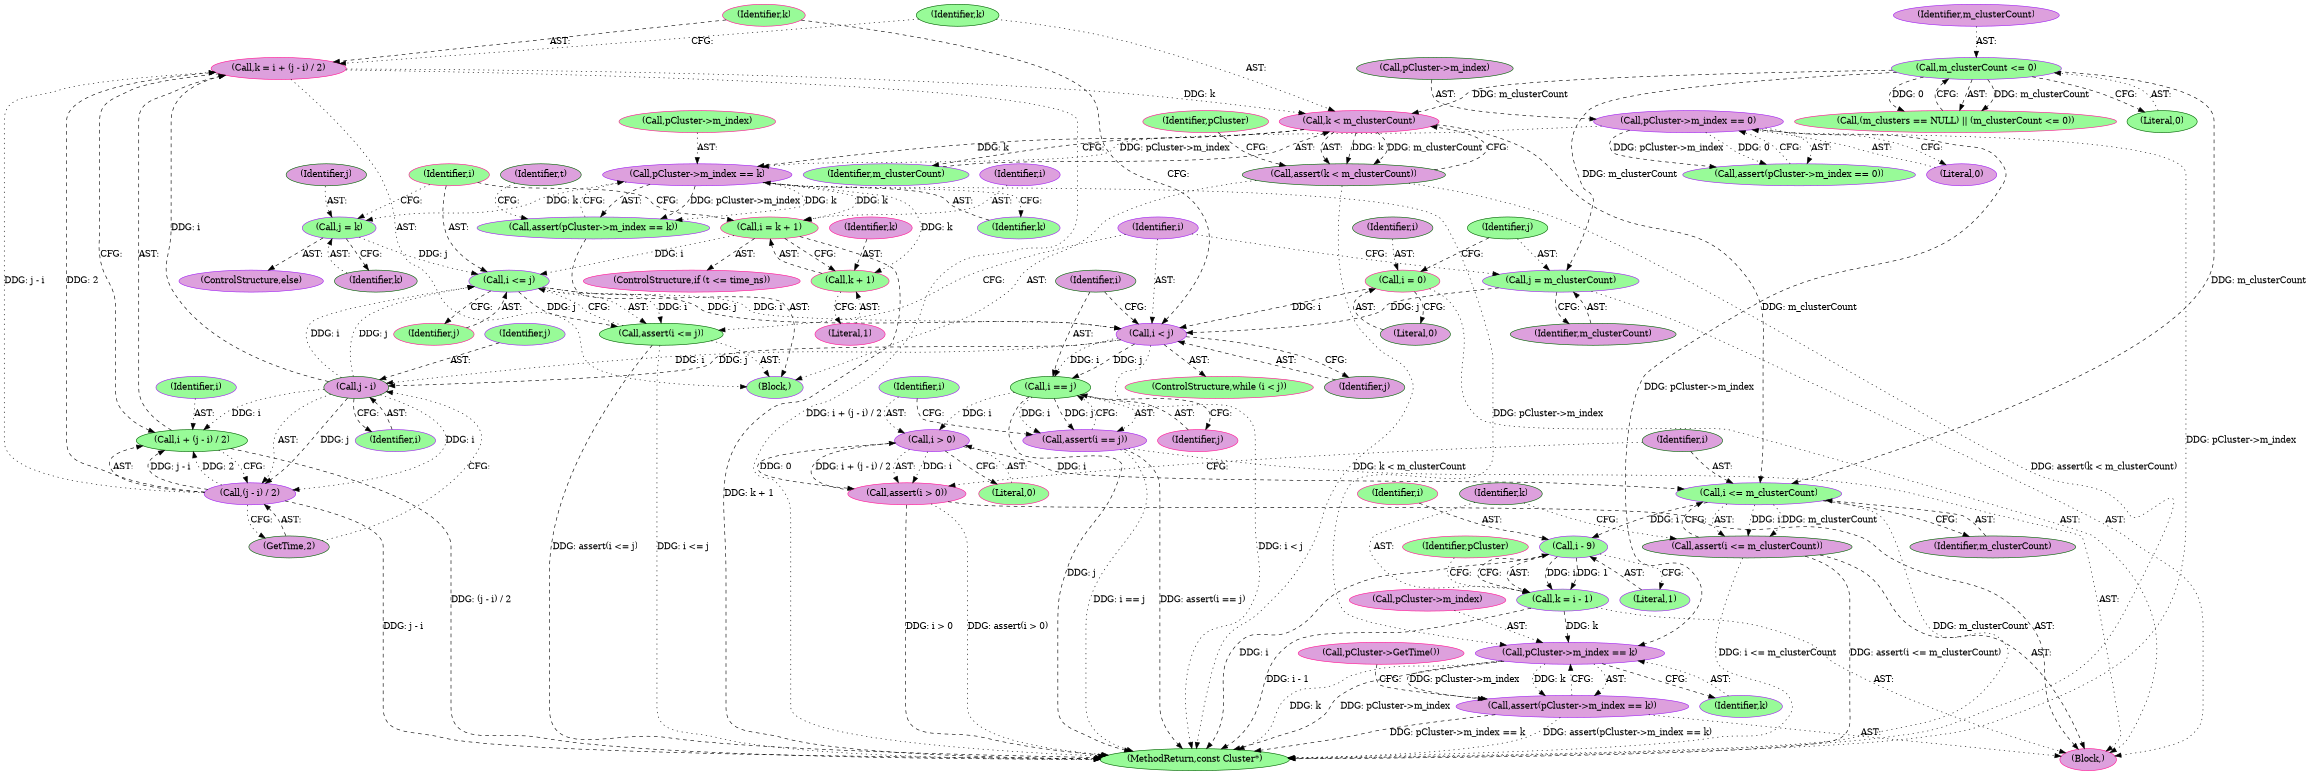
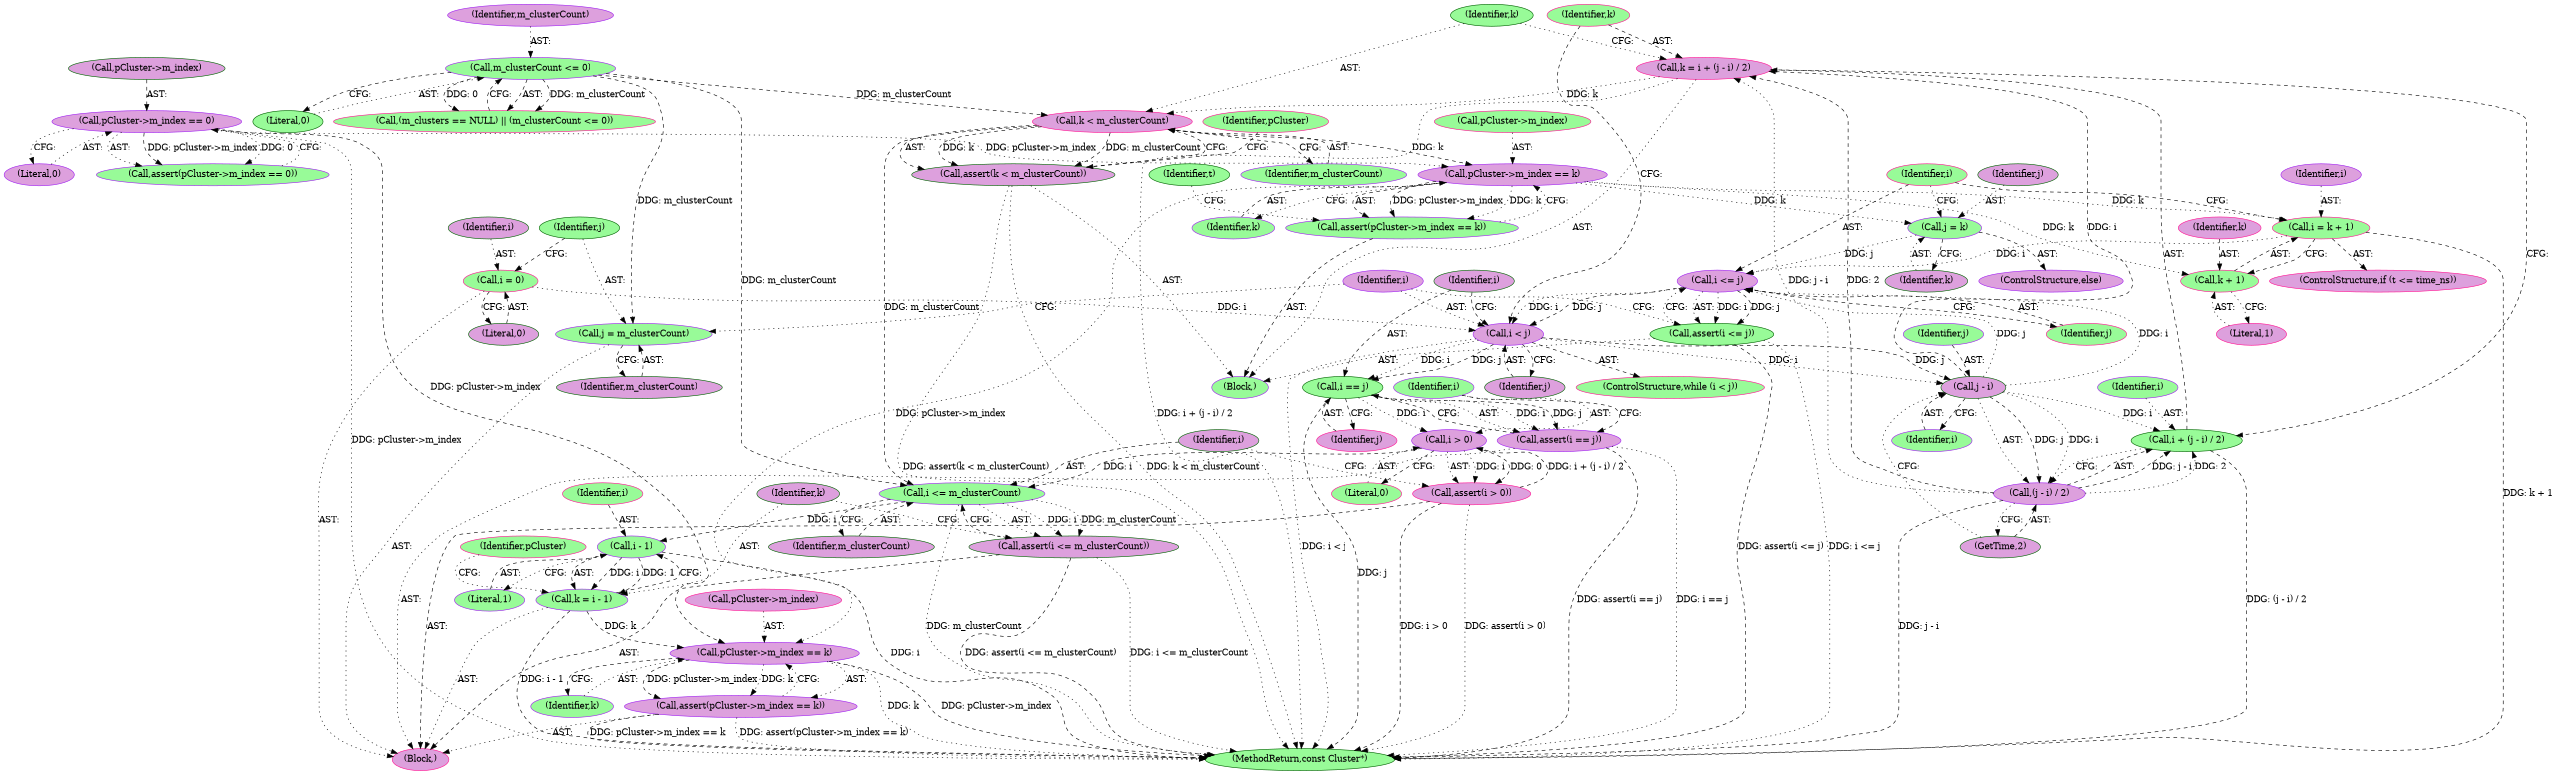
node "(Identifier,t)": fillcolor plum -> palegreen
node "(Call,i <= j)": fillcolor palegreen -> plum
edge "(Call,i = 0)" -> "(Call,i < j)": style dashed -> dotted
edge "(Call,j = m_clusterCount)" -> "(Call,i < j)": removed, label "DDG: j"
edge "(Call,assert(i == j))" -> "(Call,i == j)": style dotted -> dashed
node "(Call,i - 9)": label "(Call,i - 9)" -> "(Call,i - 1)"
node "(Call,pCluster->GetTime())": removed
